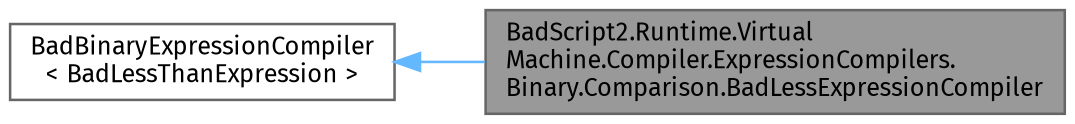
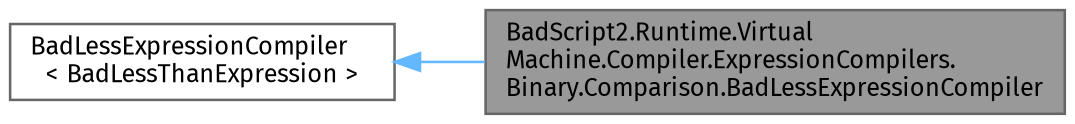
node "BadBinaryExpressionCompiler < BadLessThanExpression >": label "BadBinaryExpressionCompiler < BadLessThanExpression >" -> "BadLessExpressionCompiler < BadLessThanExpression >"
